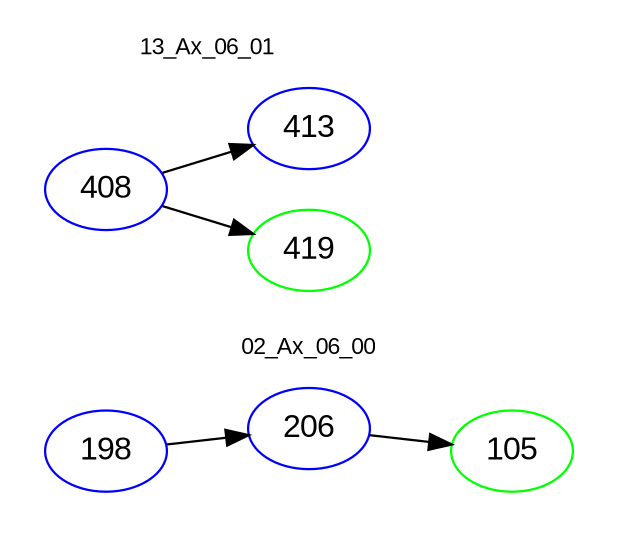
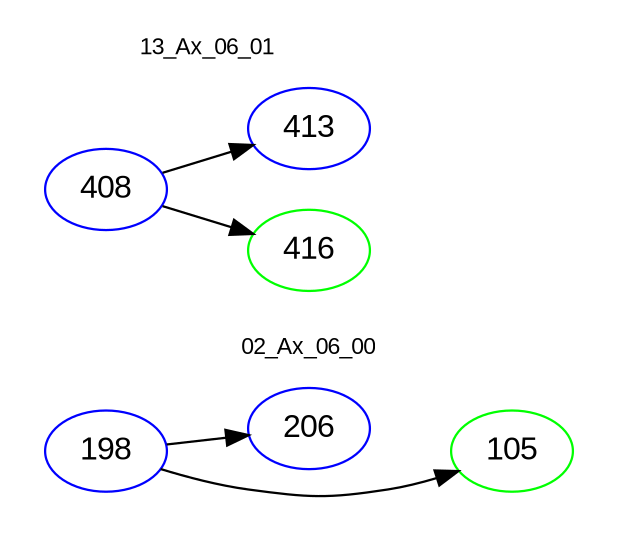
node "419": label "419" -> "416"
edge "206" -> "105": now "198" -> "105"
